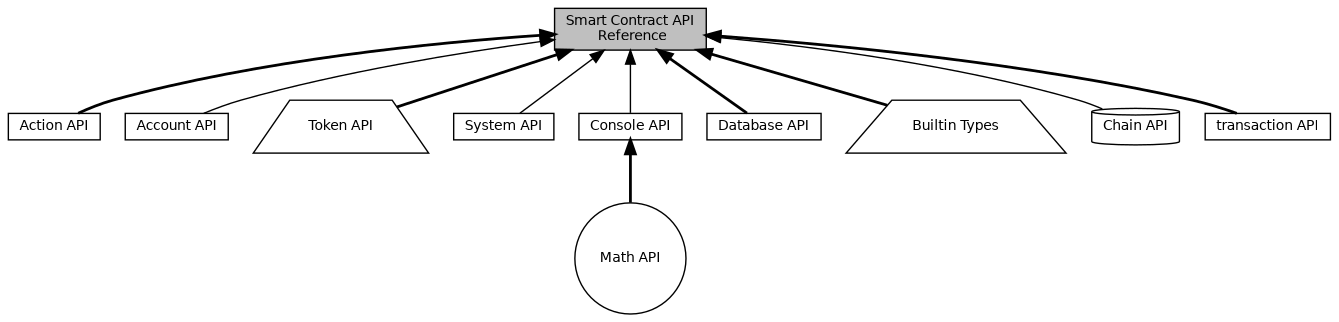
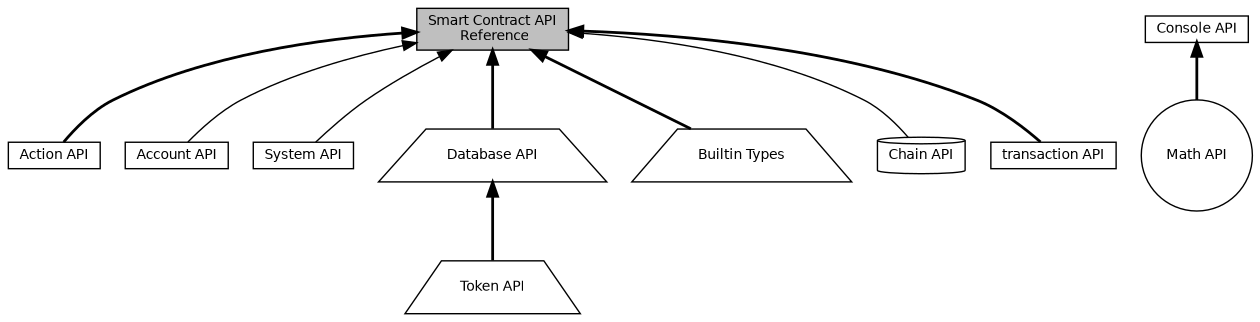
edge "Token API" -> "Smart Contract API Reference": now "Token API" -> "Database API"
edge "Console API" -> "Smart Contract API Reference": removed
node "Database API": shape box -> trapezium
